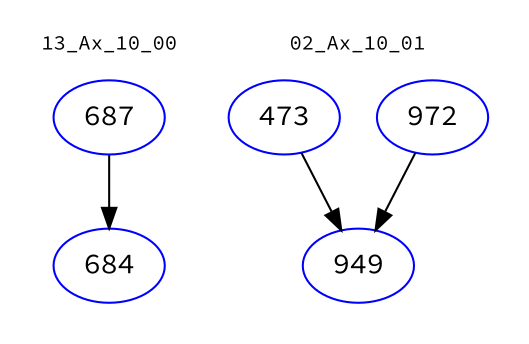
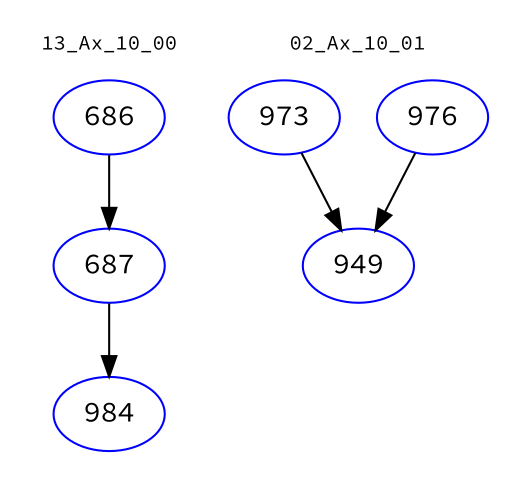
node "686": added
node "473": label "473" -> "973"
node "972": label "972" -> "976"
node "684": label "684" -> "984"
